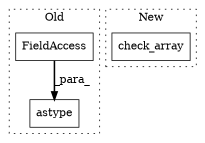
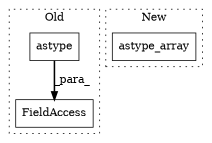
node "check_array": label "check_array" -> "astype_array"
edge "FieldAccess" -> "astype": reversed
